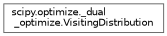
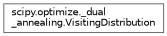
node "scipy.optimize._dual _optimize.VisitingDistribution": label "scipy.optimize._dual _optimize.VisitingDistribution" -> "scipy.optimize._dual _annealing.VisitingDistribution"
